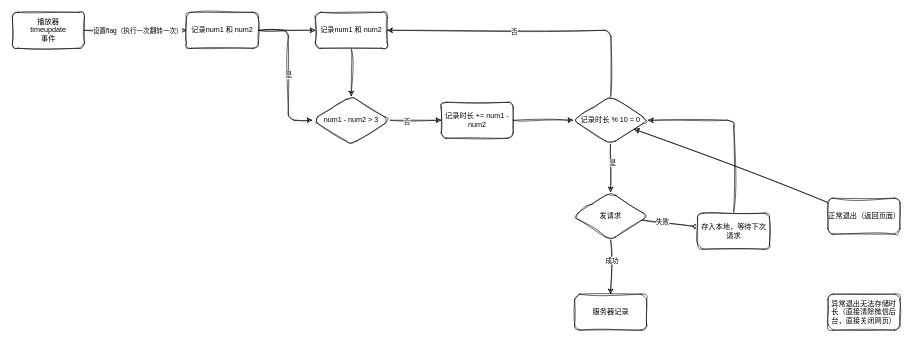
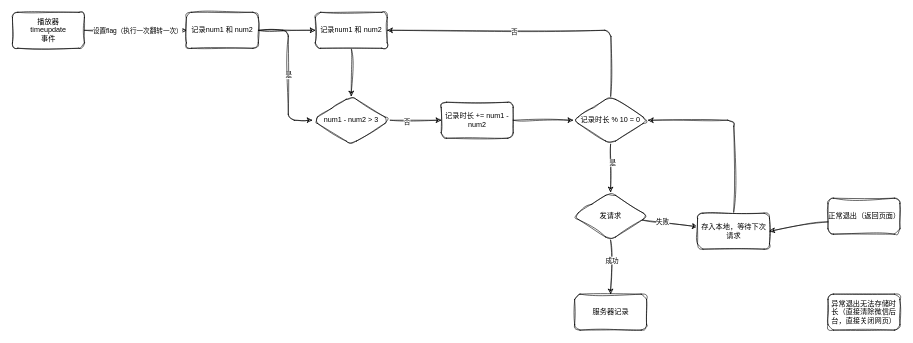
edge "正常退出（返回页面）" -> "记录时长 % 10 = 0": now "正常退出（返回页面）" -> "存入本地，等待下次请求"
edge "发请求" -> "存入本地，等待下次请求": arrowhead diamond -> classic
